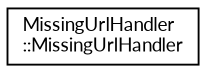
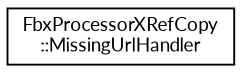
node "MissingUrlHandler ::MissingUrlHandler": label "MissingUrlHandler ::MissingUrlHandler" -> "FbxProcessorXRefCopy ::MissingUrlHandler"
